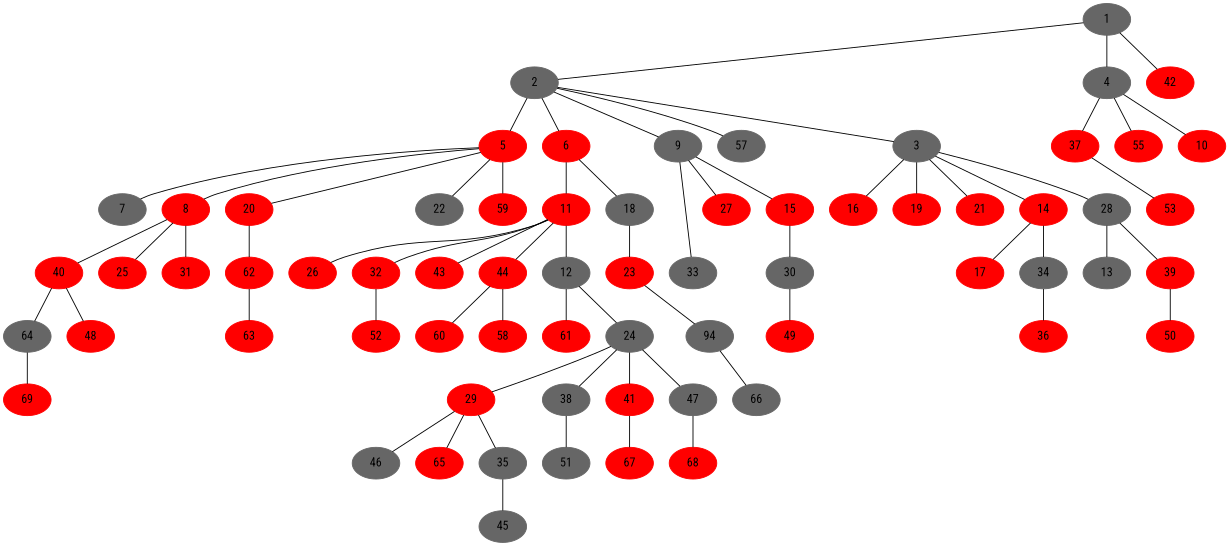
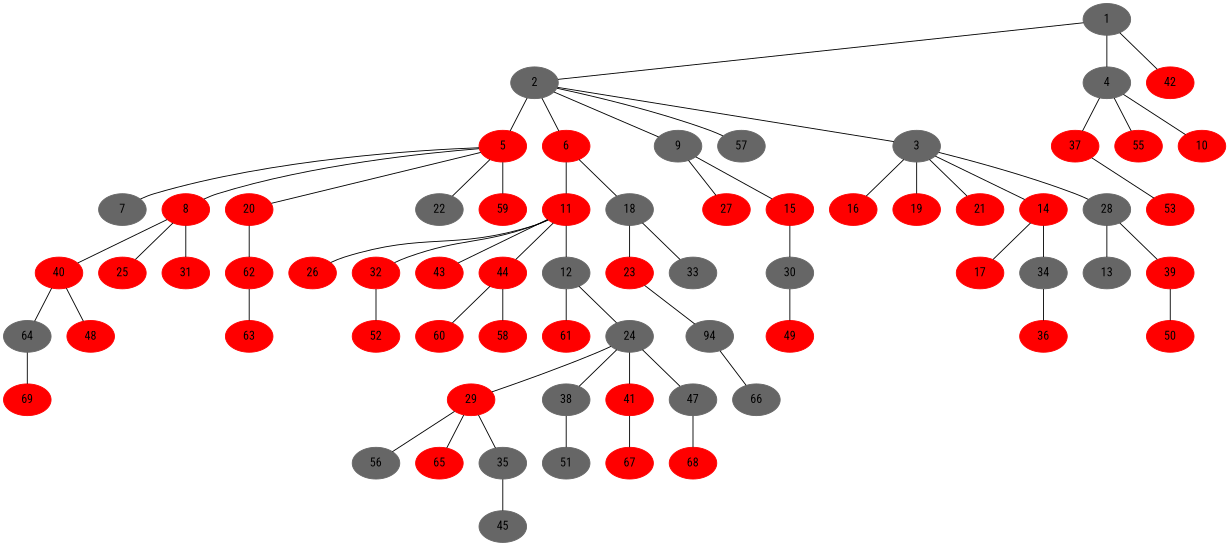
edge "9" -- "33": now "18" -- "33"
node "46": label "46" -> "56"
